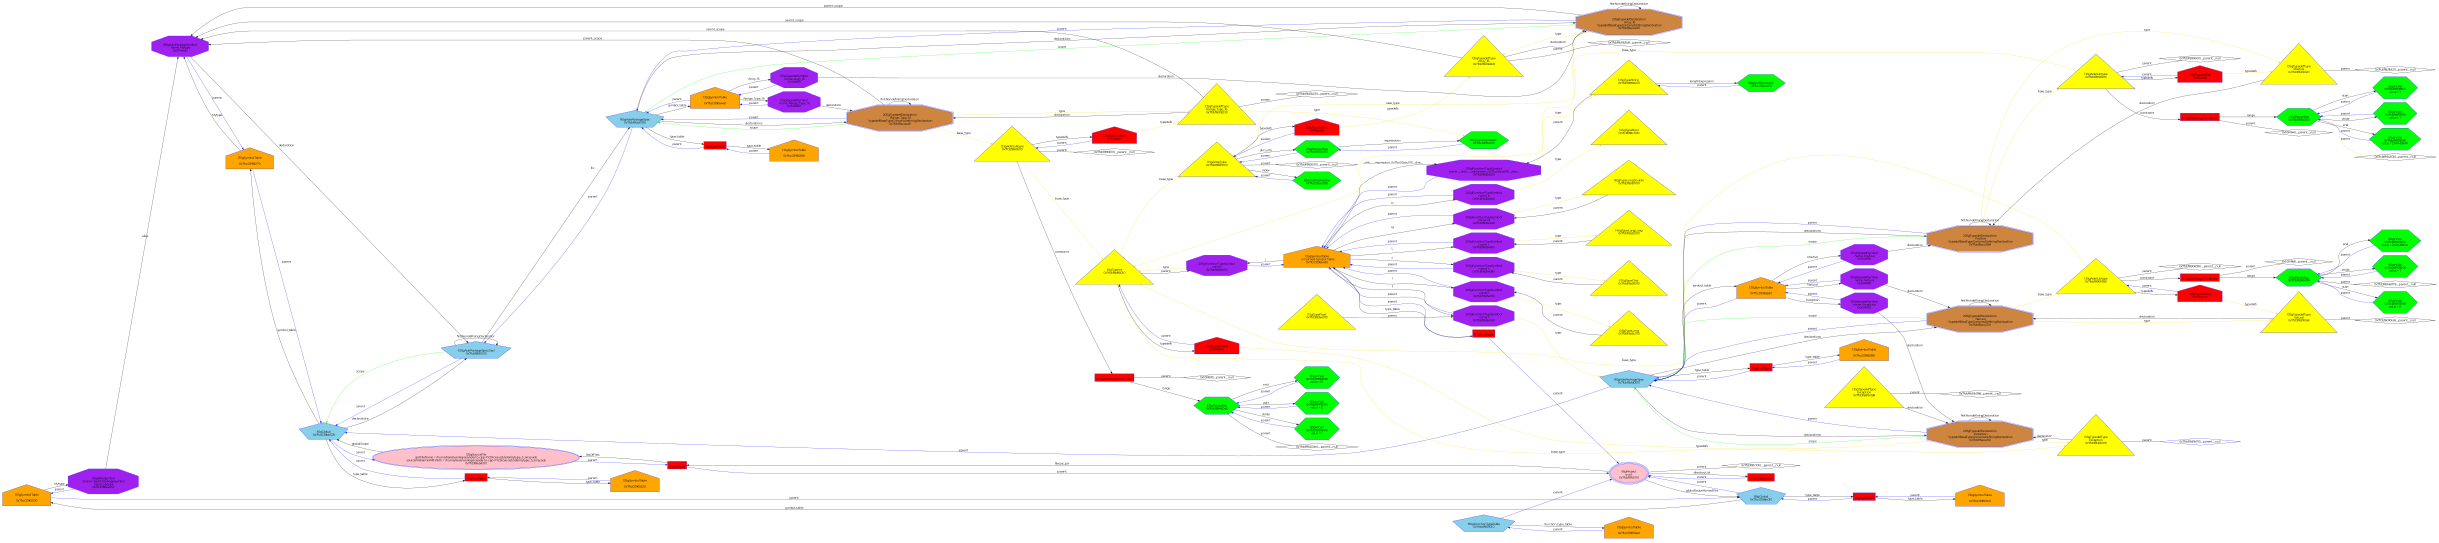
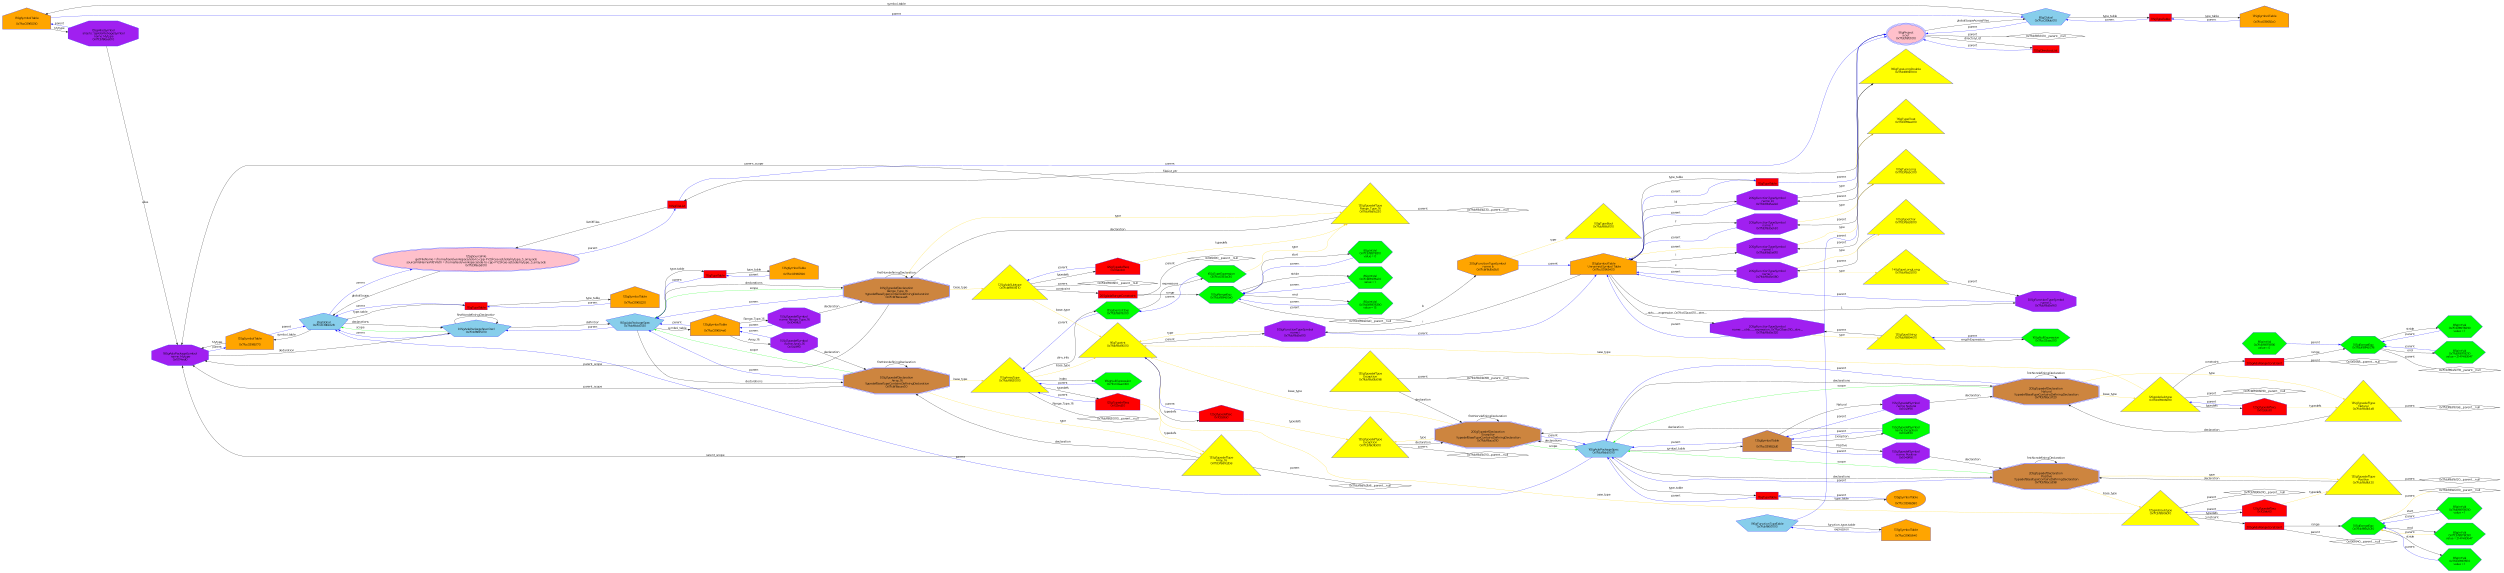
edge "13SgTypedefType Range_Type_16 0x7fcbf8d1b230" -> "16SgTypeExpression 0x7fcc0393a010": reversed
edge "8SgIntVal 0x7fcbf8978090 value = 2147483647" -> "10SgRangeExp 0x7fcbf8945010": color blue -> gold1
edge "0x7fcbf8630010__parent__null" -- "11SgArrayType 0x7fcbf8630010": label "parent" -> "Range_Type_16"
edge "20SgAdaPackageSpecDecl 0x7fcbf86f5010" -> "16SgAdaPackageSpec 0x7fcbf8dd0130": label "fcc" -> "definition"
node "20SgFunctionTypeSymbol name: b 0x7fcbf8d5e2b0": fillcolor purple -> orange
edge "20SgFunctionTypeSymbol name: ld 0x7fcbf8d5e240" -> "16SgTypeLongDouble 0x7fcbf89b7010": color gold1 -> black
edge "13SgSymbolTable Unnamed Symbol Table 0x7fcc03965430" -> "20SgFunctionTypeSymbol name: b 0x7fcbf8d5e2b0": now "0x7fcbf89450e0__parent__null" -> "20SgFunctionTypeSymbol name: b 0x7fcbf8d5e2b0"
edge "9SgTypeInt 0x7fcbf8d95010" -> "11SgArrayType 0x7fcbf8630010": reversed
edge "20SgFunctionTypeSymbol name: L 0x7fcbf8d5e160" -> "14SgTypeLongLong 0x7fcbf8a25010": now "20SgFunctionTypeSymbol name: c 0x7fcbf8d5e080" -> "14SgTypeLongLong 0x7fcbf8a25010"
edge "20SgFunctionTypeSymbol name: l 0x7fcbf8d5e0f0" -> "13SgSymbolTable Unnamed Symbol Table 0x7fcc03965430": color blue -> gold1
node "13SgSymbolTable 0x7fcc039652d0": fillcolor orange -> peru
edge "10SgRangeExp 0x7fcbf8945078" -> "8SgIntVal 0x7fcbf8978190 value = 0": removed, label "start"
node "15SgTypedefSymbol name: Exception 0x1049f30": fillcolor purple -> green
edge "20SgFunctionTypeSymbol name: f 0x7fcbf8d5e1d0" -> "16SgAdaPackageSpec 0x7fcbf8dd0010": now "20SgFunctionTypeSymbol name: f 0x7fcbf8d5e1d0" -> "11SgTypeFloat 0x7fcbf89ee010"
node "13SgSymbolTable 0x7fcc03965380": shape house -> ellipse
node "13SgTypedefType Exception 0x7fcbf8d1b098": label "13SgTypedefType Exception 0x7fcbf8d1b098" -> "13SgTypedefType Exception 0x7fcbf8d0b098"
node "0x7fcbf8d1b010__parent__null": color blue -> black
edge "13SgSymbolTable 0x7fcc03965640" -> "19SgFunctionTypeTable 0x7fcbf8601010": label "parent" -> "expression"
